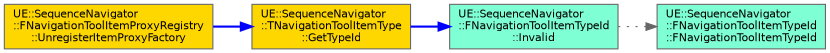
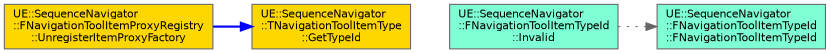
edge "UE::SequenceNavigator ::TNavigationToolItemType ::GetTypeId" -> "UE::SequenceNavigator ::FNavigationToolItemTypeId ::Invalid": removed
